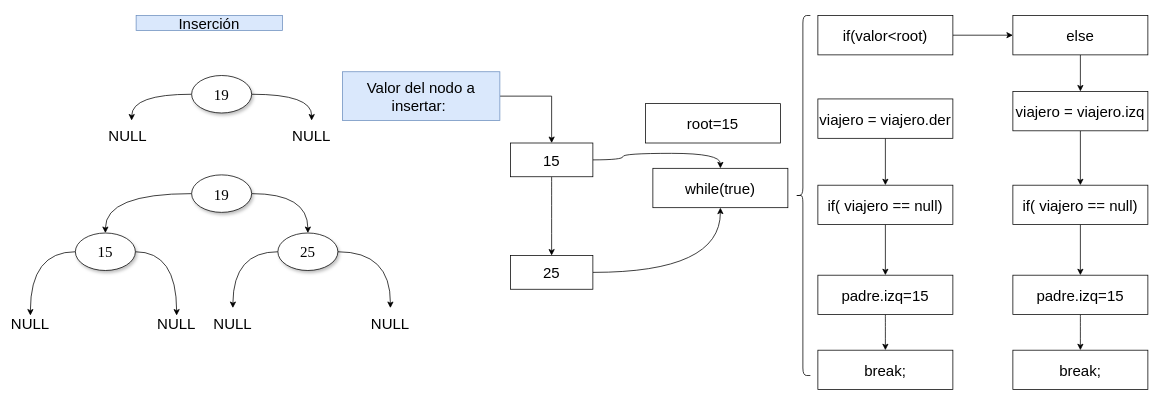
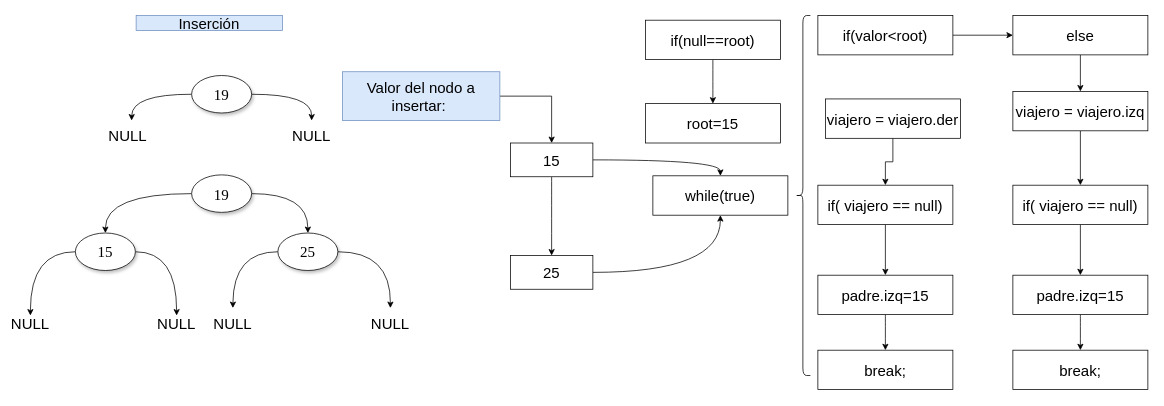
node "if(null==root)": added
edge "if(null==root)" -> "root=15": added
node "viajero = viajero.der": moved (885, 119) -> (893, 119)
node "while(true)": moved (720, 188) -> (720, 195)
